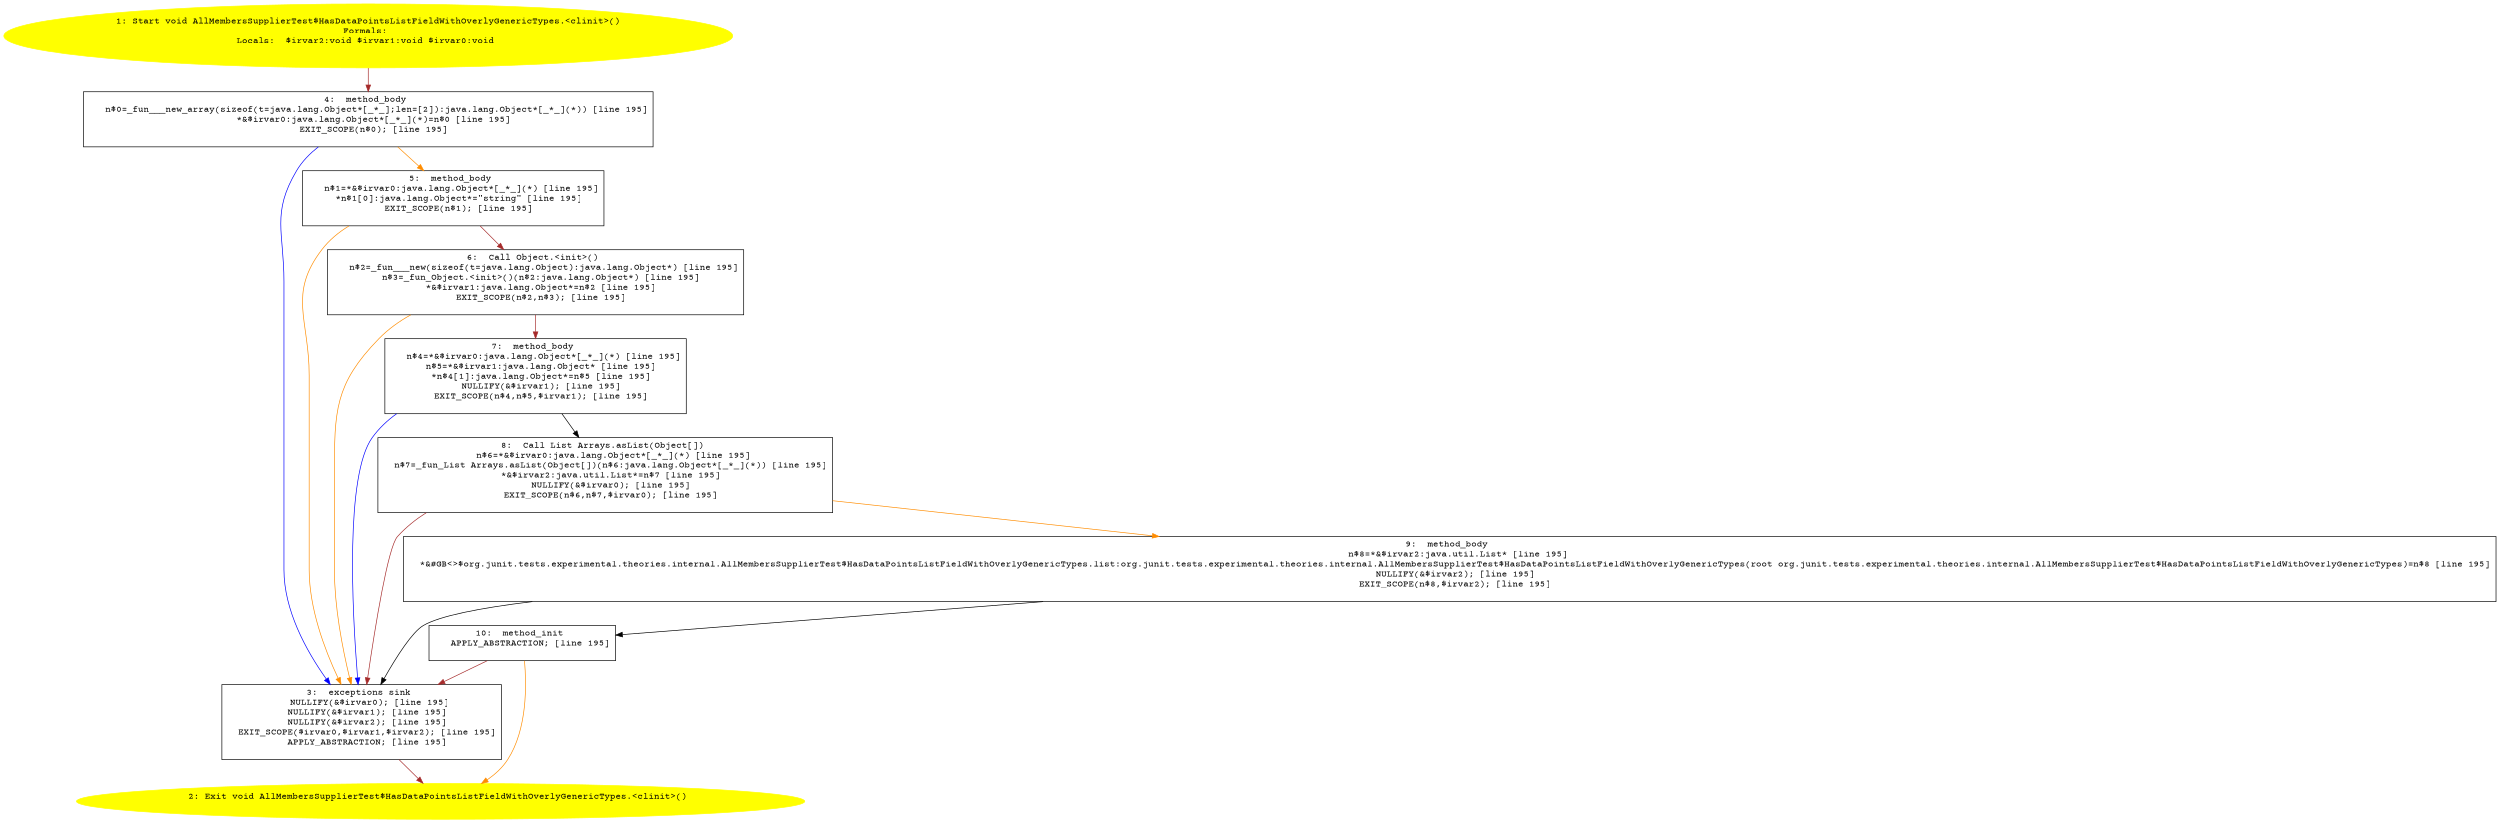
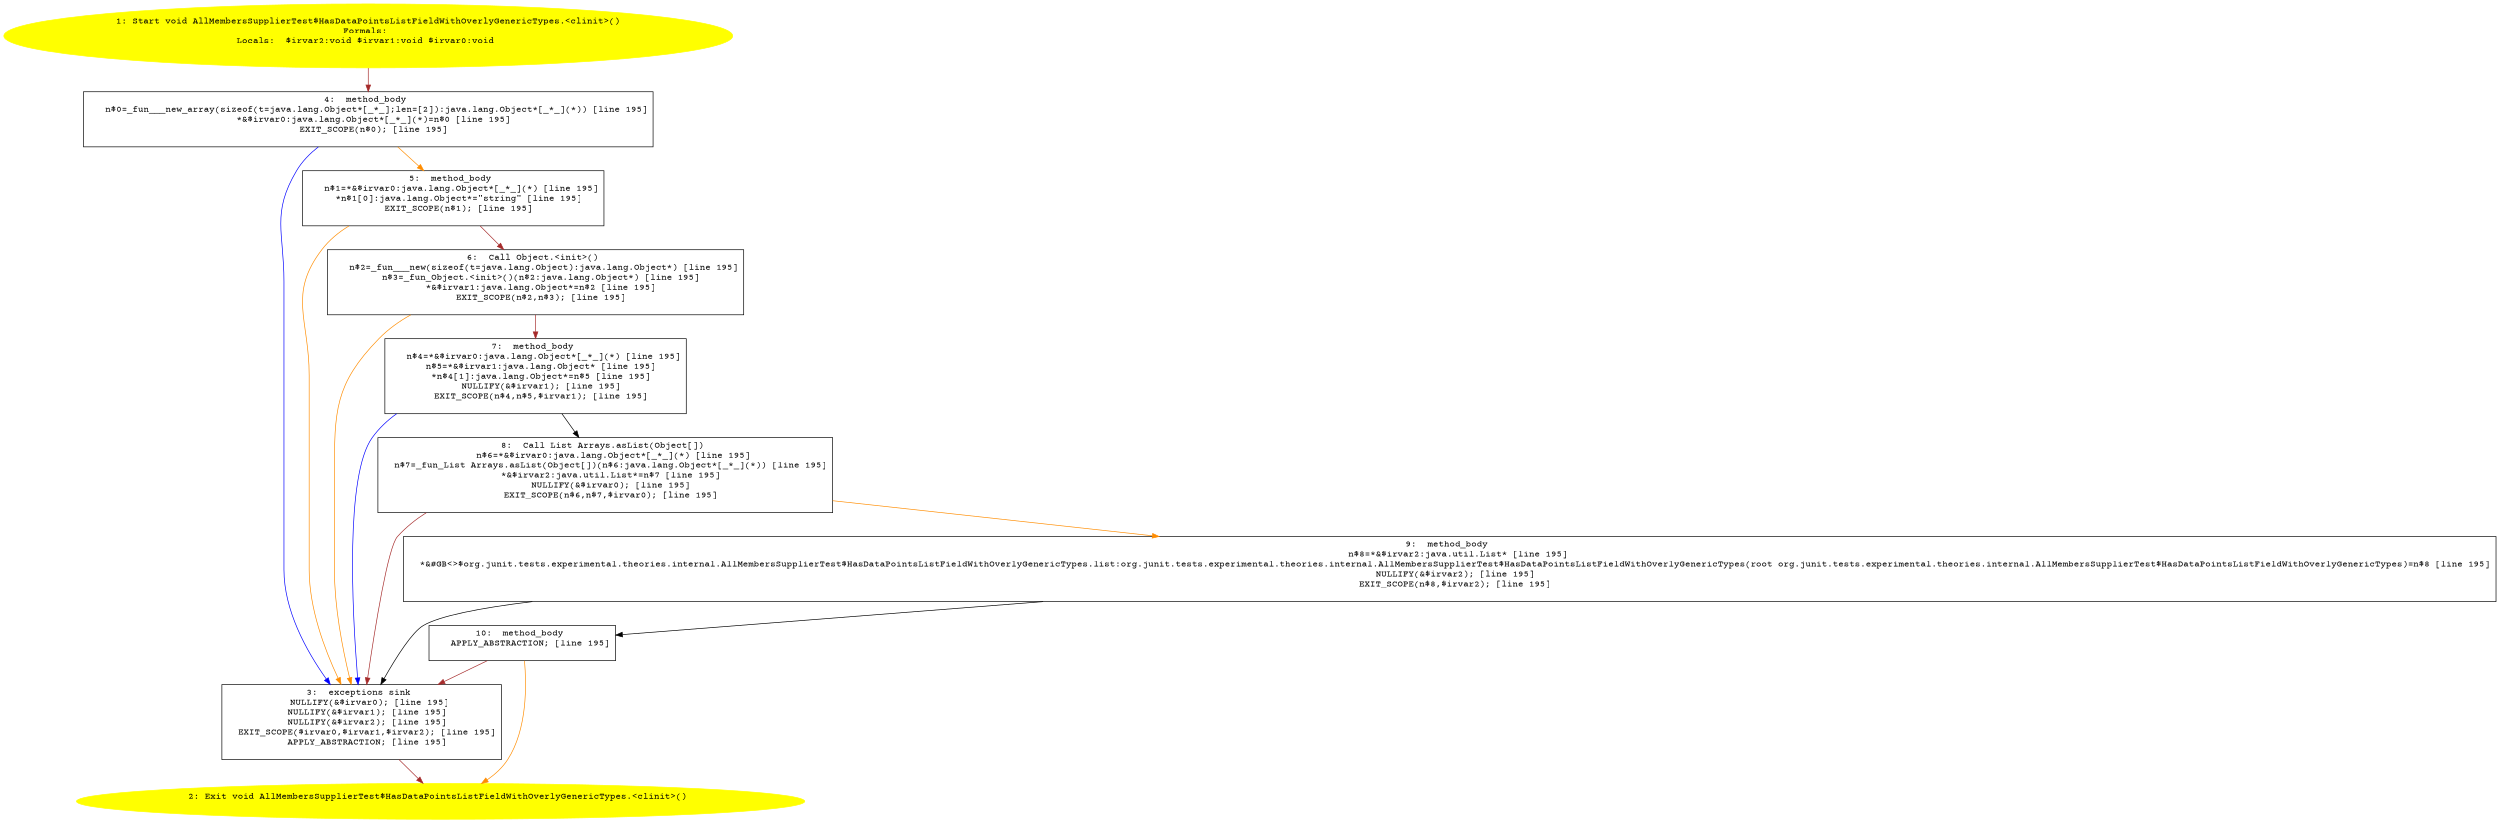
node "10:  method_init APPLY_ABSTRACTION; [line 195]": label "10:  method_init APPLY_ABSTRACTION; [line 195]" -> "10:  method_body APPLY_ABSTRACTION; [line 195]"
